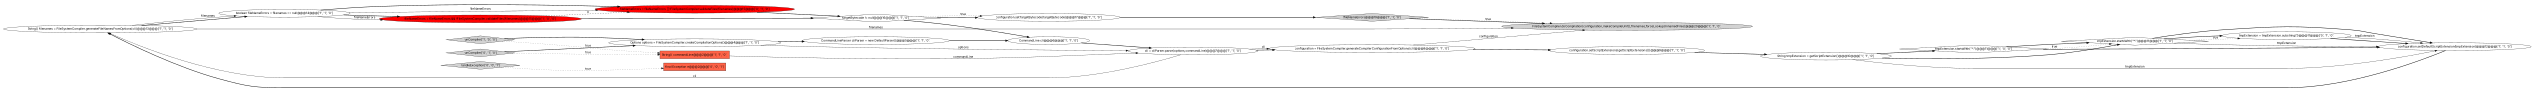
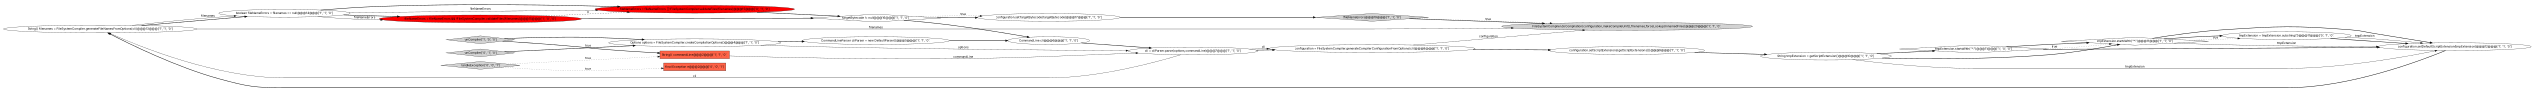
edge "runCompiler['1', '0', '0']" -> "String(( commandLine@@@2@@@['1', '1', '0']": style dotted -> bold
edge "runCompiler['0', '1', '0']" -> "String(( commandLine@@@2@@@['1', '1', '0']": now "handleException['0', '0', '1']" -> "String(( commandLine@@@2@@@['1', '1', '0']"
